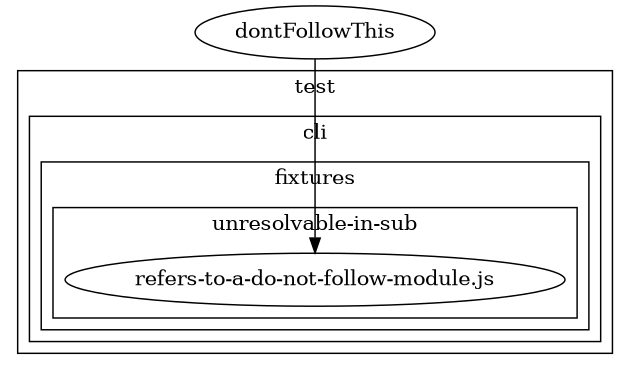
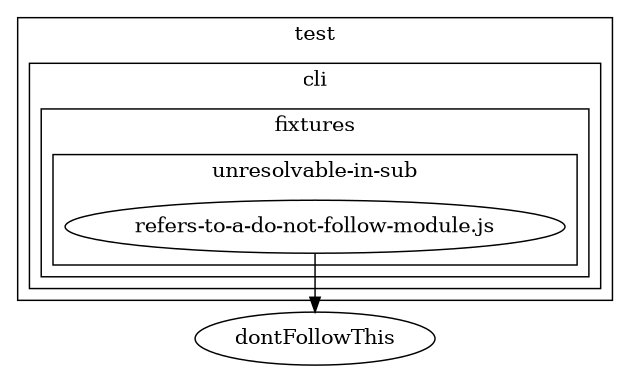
edge "dontFollowThis" -> "refers-to-a-do-not-follow-module.js": reversed
